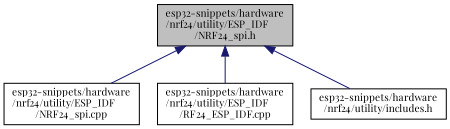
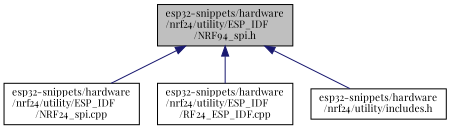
node "esp32-snippets/hardware /nrf24/utility/ESP_IDF /NRF24_spi.h": label "esp32-snippets/hardware /nrf24/utility/ESP_IDF /NRF24_spi.h" -> "esp32-snippets/hardware /nrf24/utility/ESP_IDF /NRF94_spi.h"
